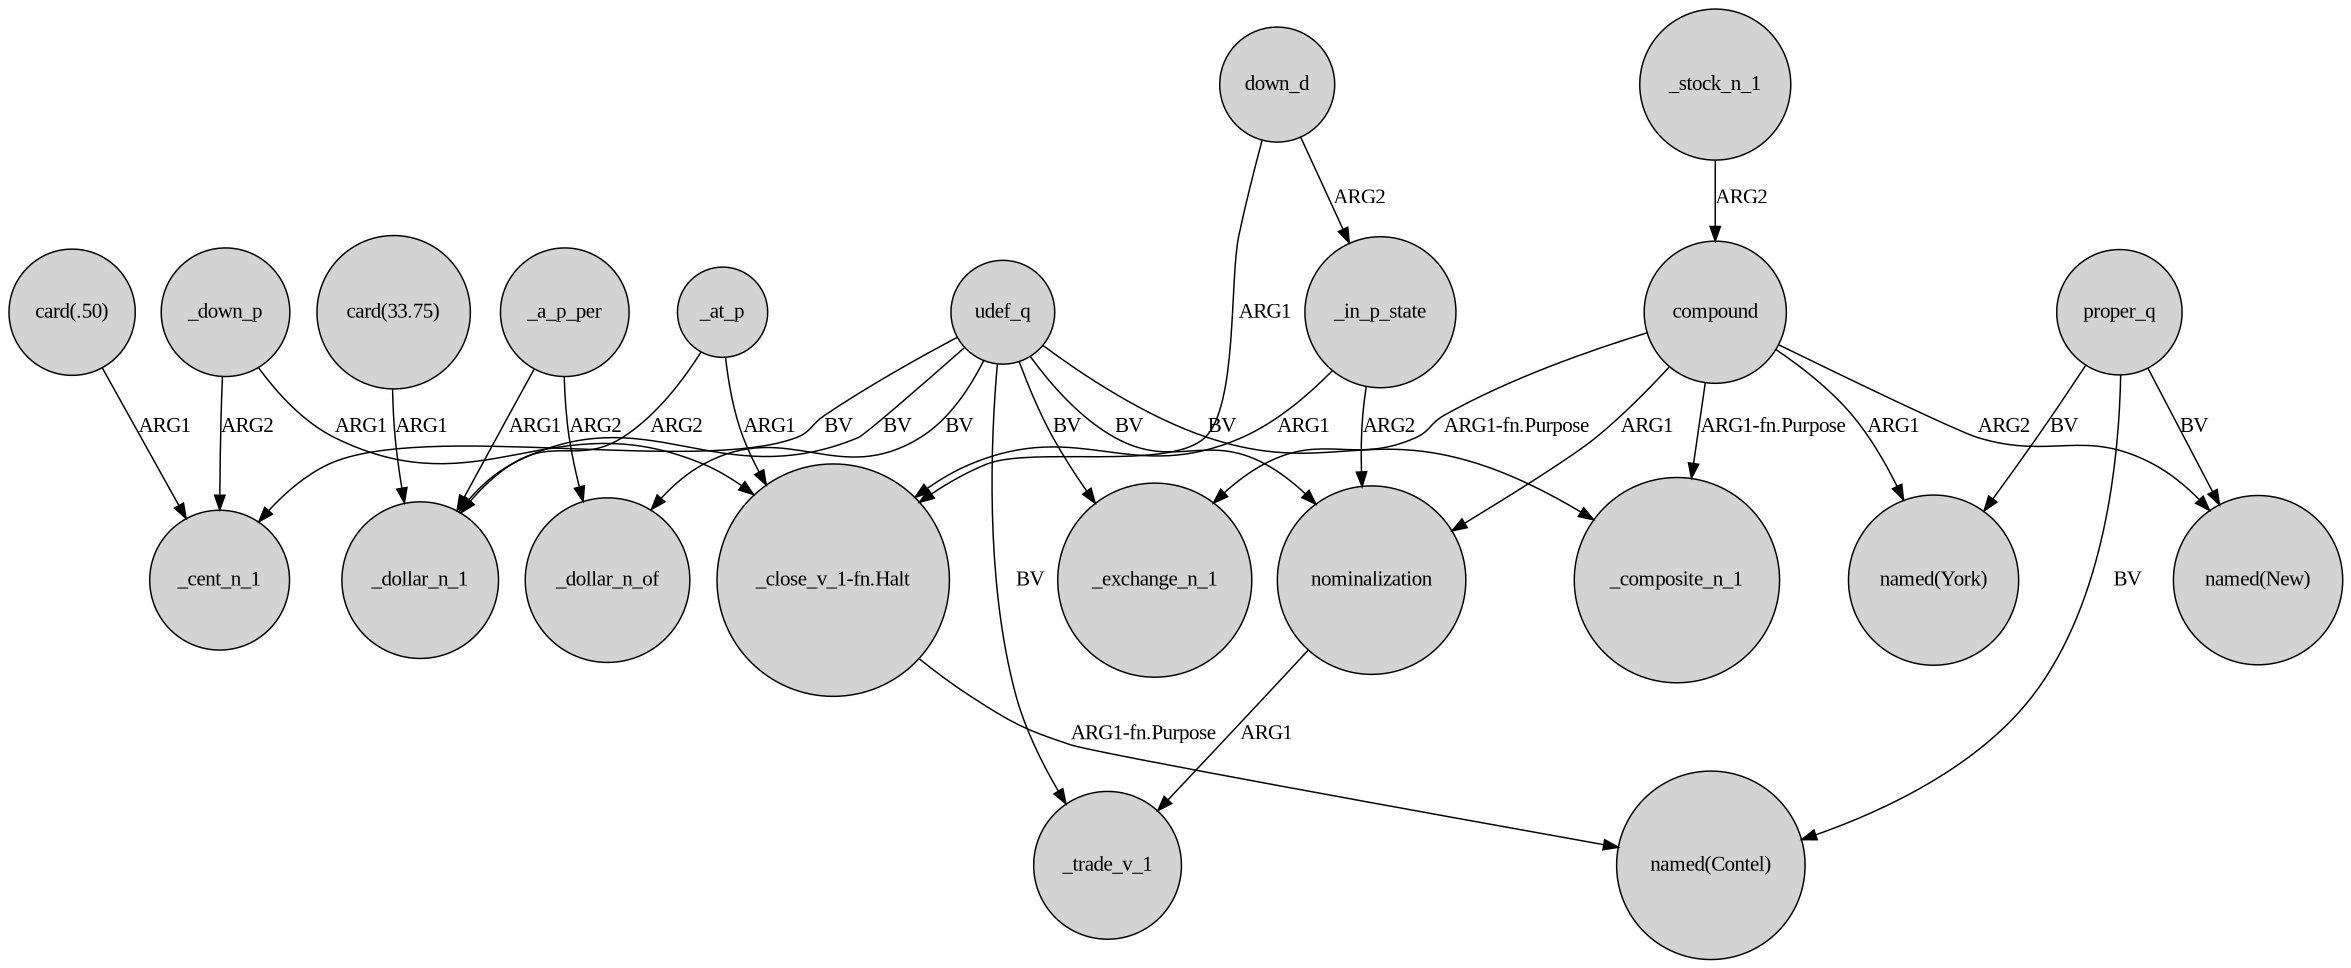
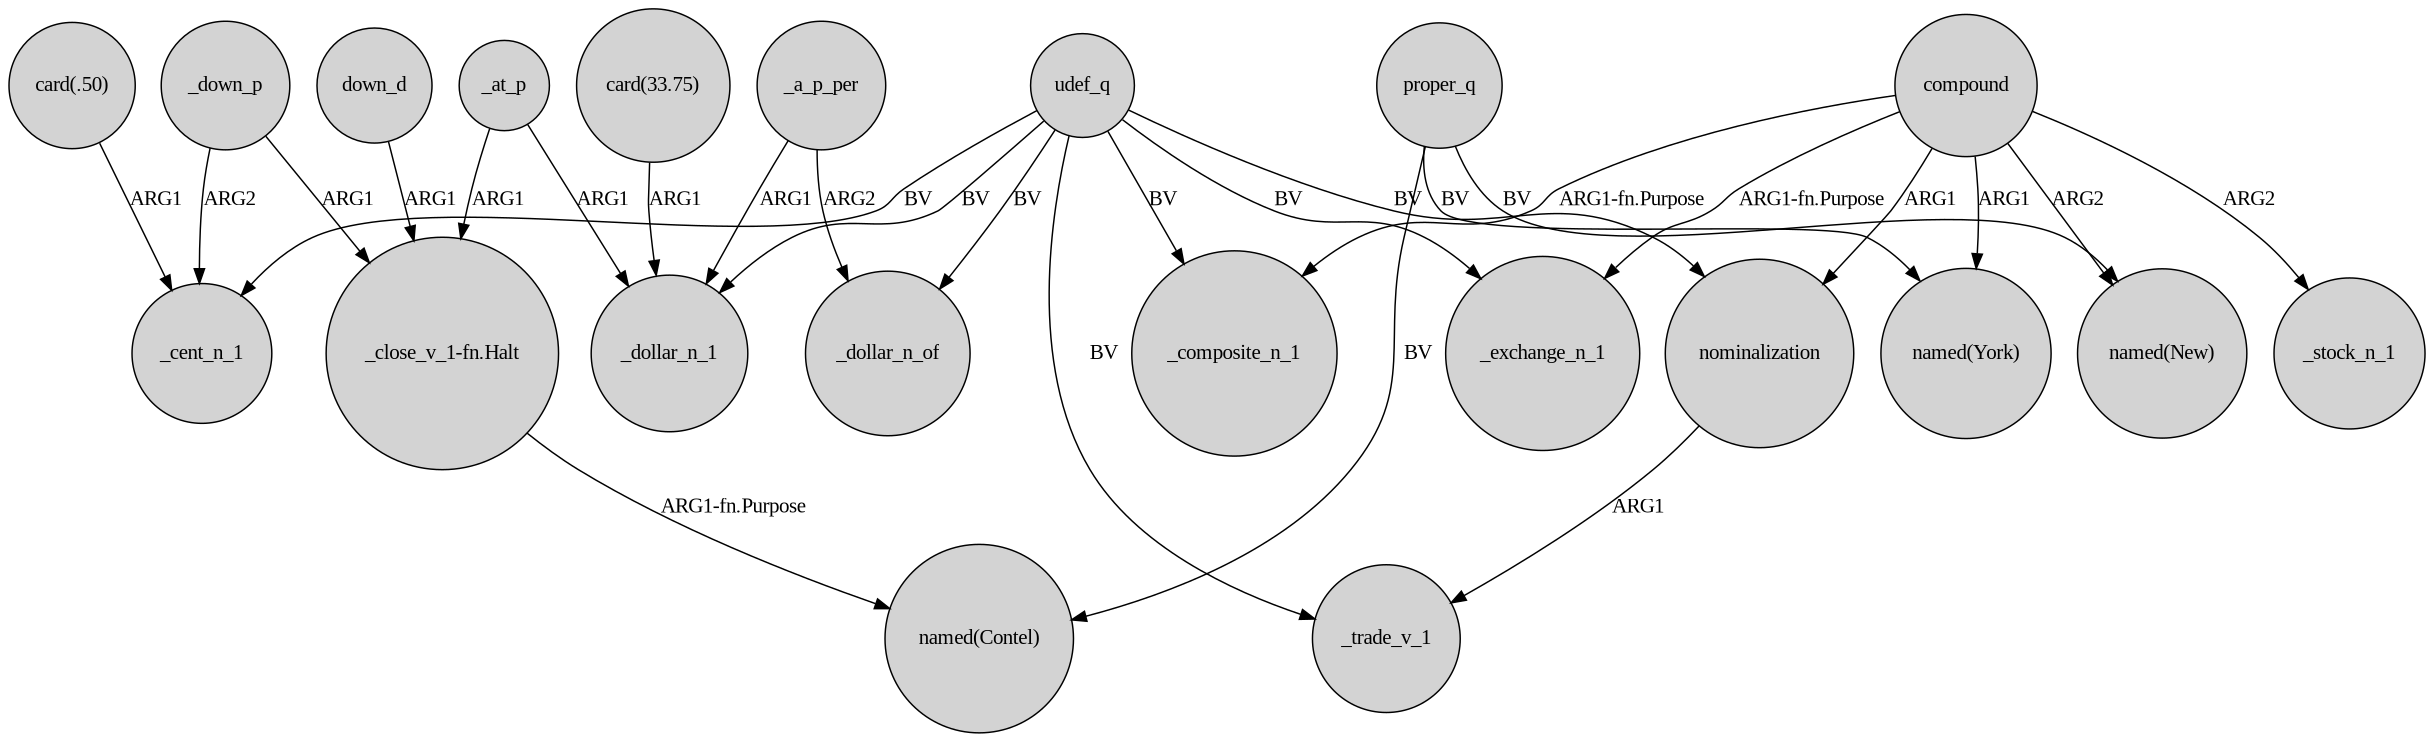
edge "_stock_n_1" -> "compound": reversed
node "_in_p_state": removed
edge "_at_p" -> "_dollar_n_1": label "ARG2" -> "ARG1"
